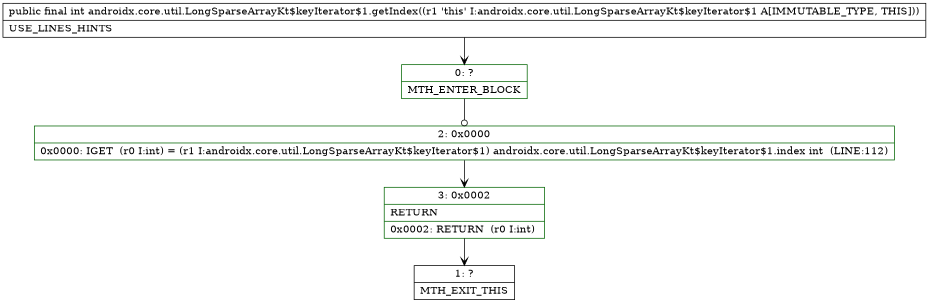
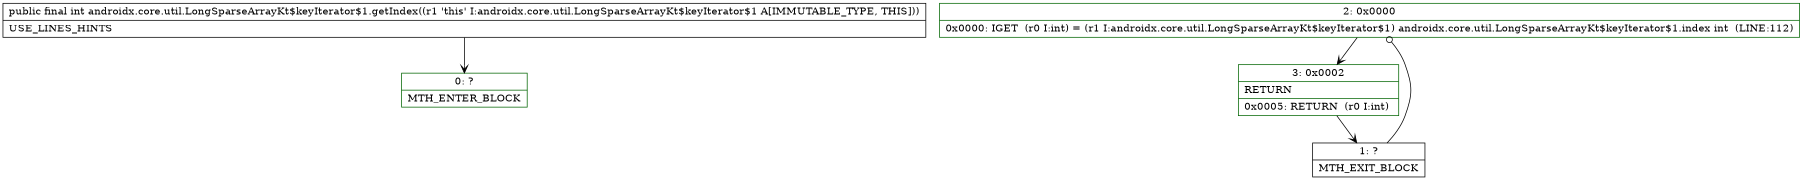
edge "0: ?" -> "2: 0x0000": now "1: ?" -> "2: 0x0000"
node "3: 0x0002": text "0x0002: RETURN  (r0 I:int)" -> "0x0005: RETURN  (r0 I:int)"
node "1: ?": text "MTH_EXIT_THIS" -> "MTH_EXIT_BLOCK"
